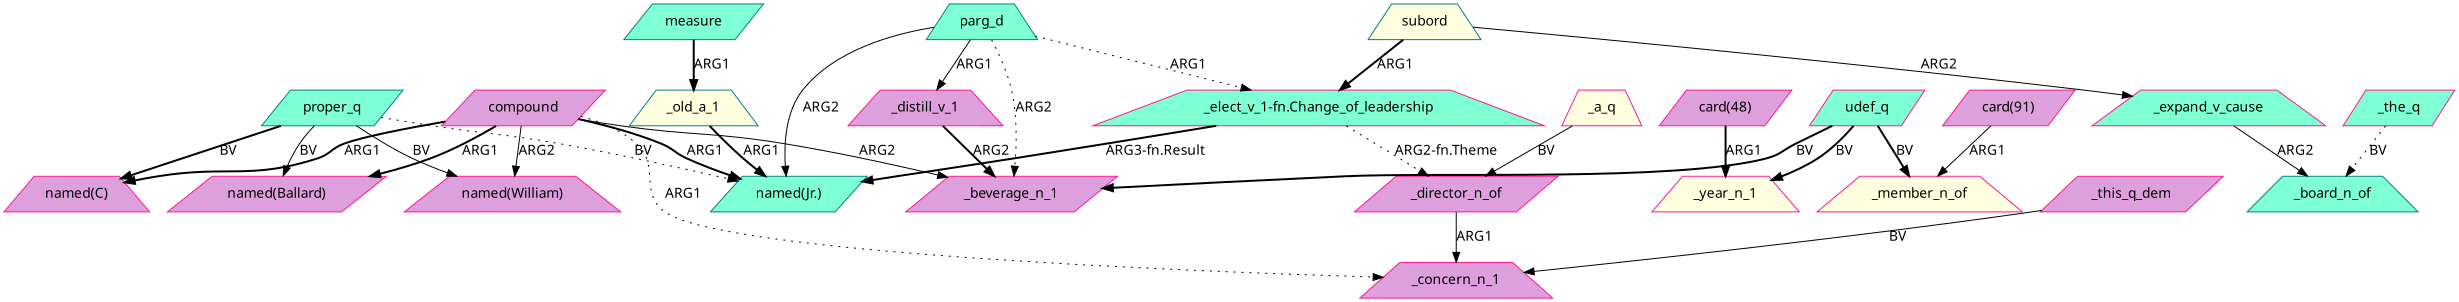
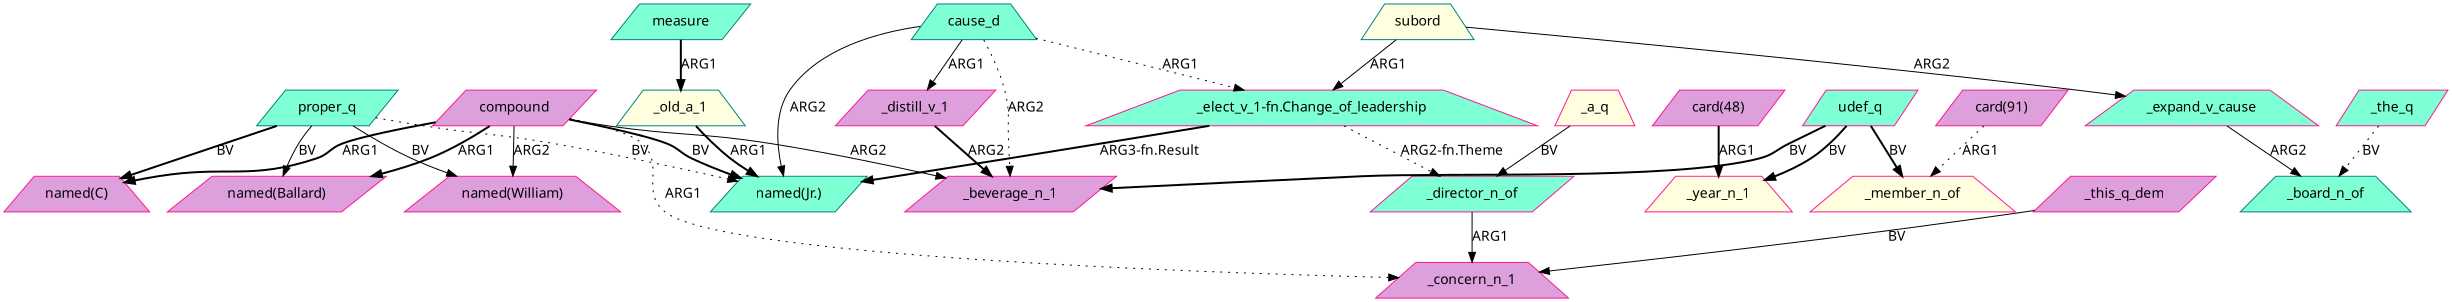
node "parg_d": label "parg_d" -> "cause_d"
edge "subord" -> "_elect_v_1-fn.Change_of_leadership": style bold -> solid
node "_distill_v_1": shape trapezium -> parallelogram
edge "card(91)" -> "_member_n_of": style solid -> dotted
edge "compound" -> "named(Jr.)": label "ARG1" -> "BV"
node "_director_n_of": fillcolor plum -> aquamarine
